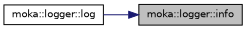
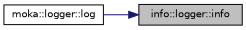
node "moka::logger::info": label "moka::logger::info" -> "info::logger::info"
